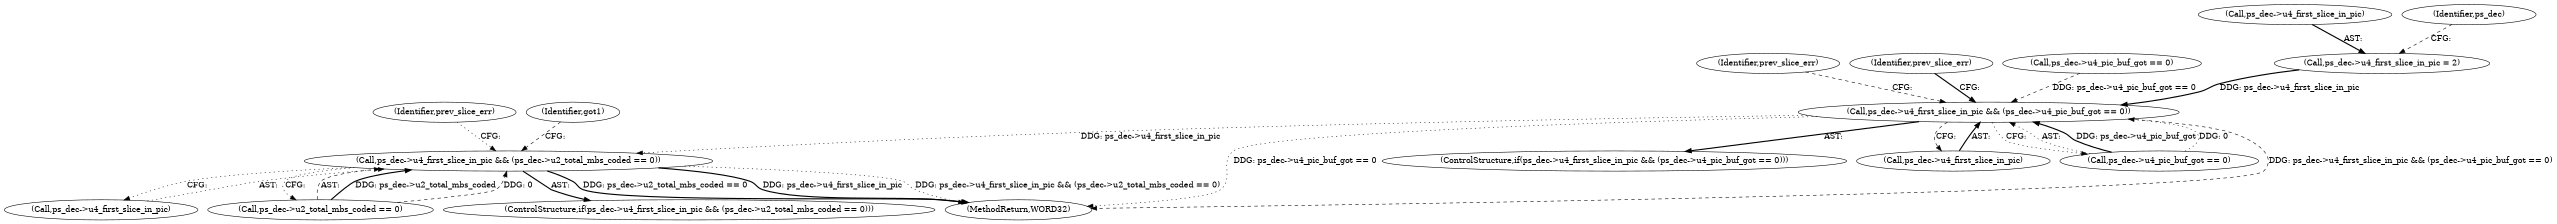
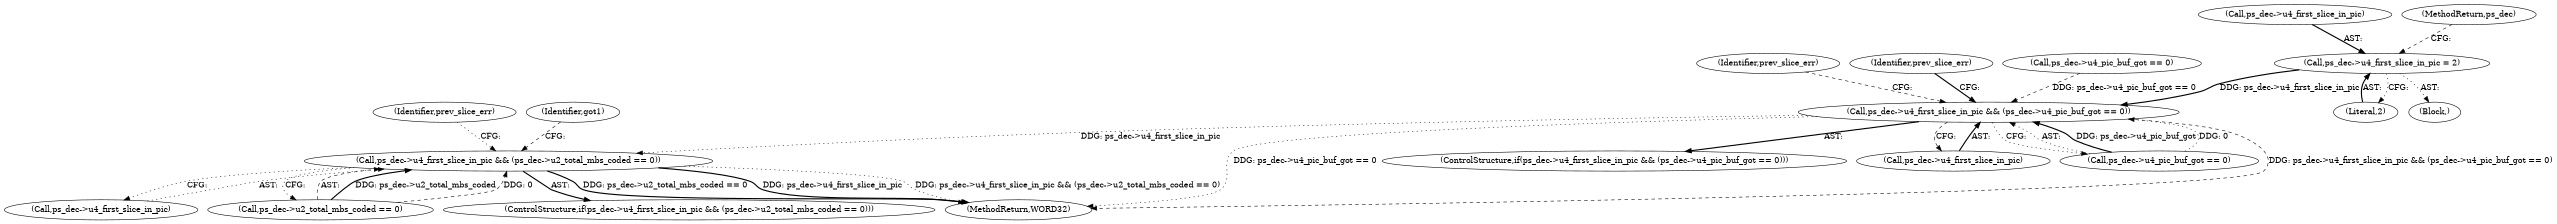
node "(Identifier,ps_dec)": label "(Identifier,ps_dec)" -> "(MethodReturn,ps_dec)"
node "(Literal,2)": added
node "(Block,)": added
